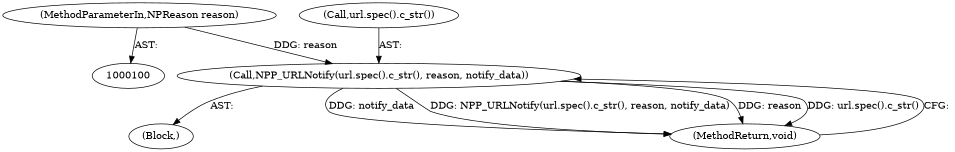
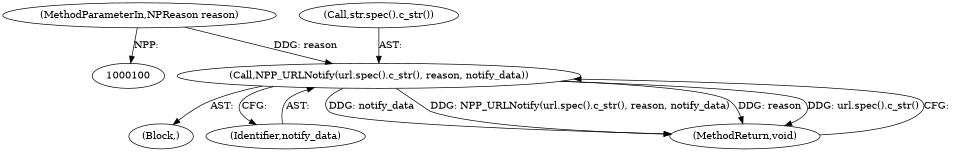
node "(Call,url.spec().c_str())": label "(Call,url.spec().c_str())" -> "(Call,str.spec().c_str())"
edge "(MethodParameterIn,NPReason reason)" -> "1000100": label "AST: " -> "NPP: "
node "(Identifier,notify_data)": added
